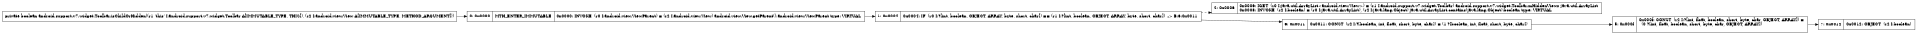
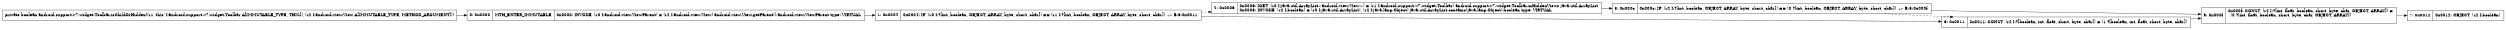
node "3: 0x000c": added
